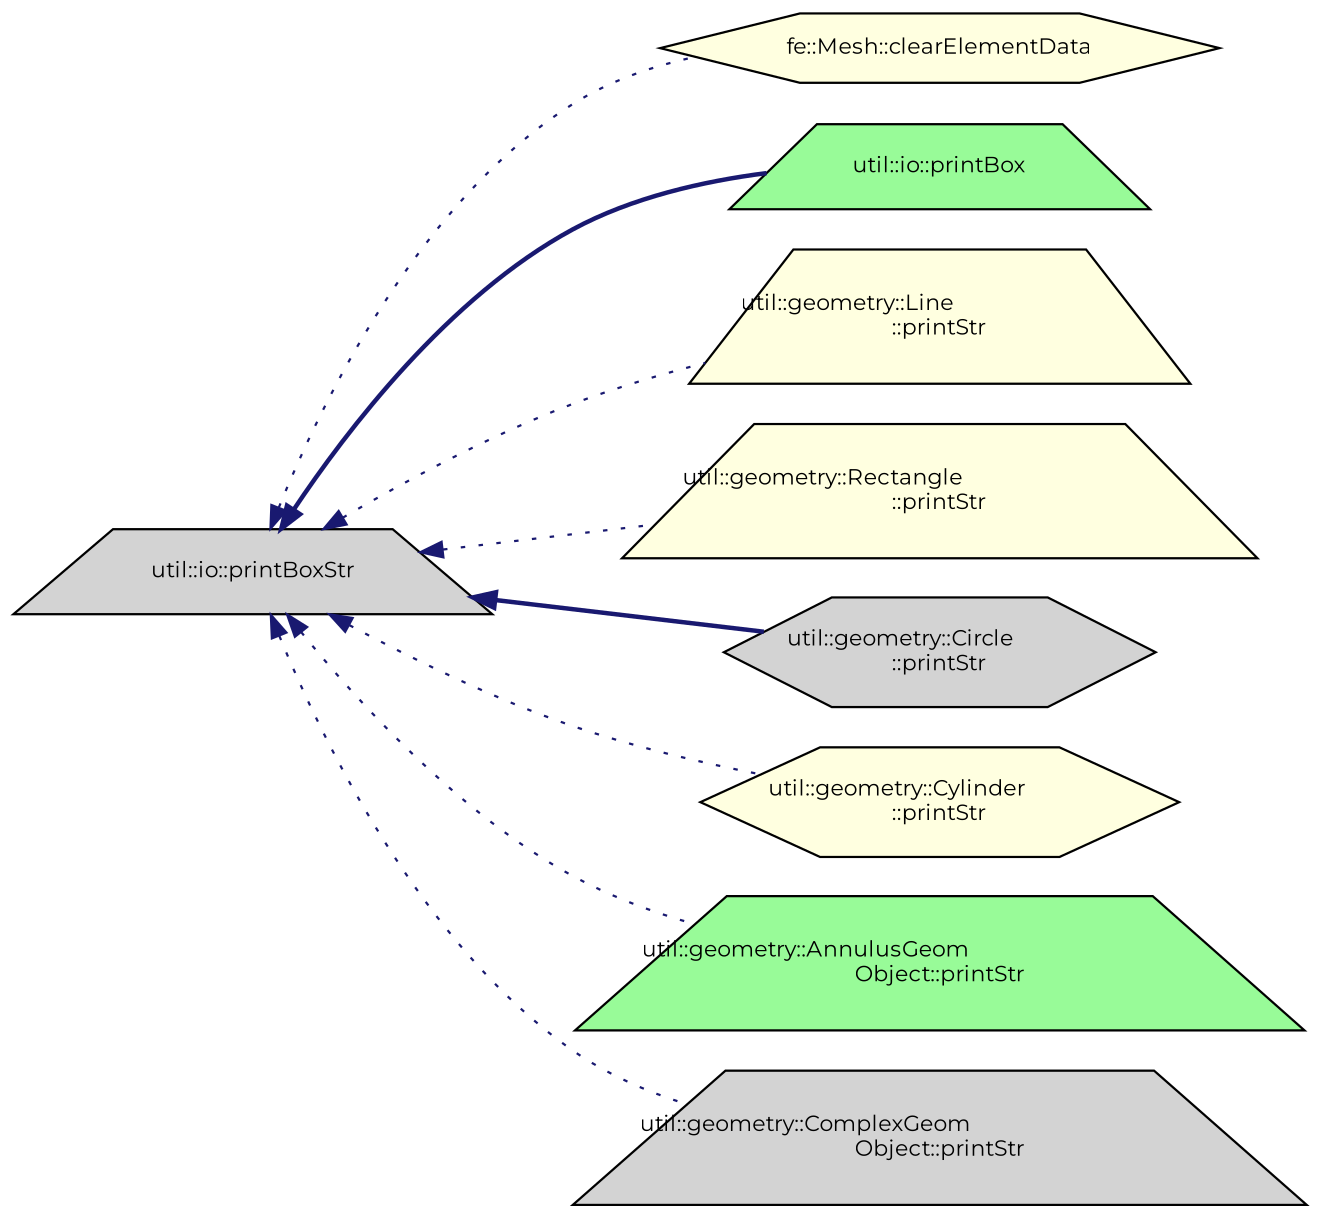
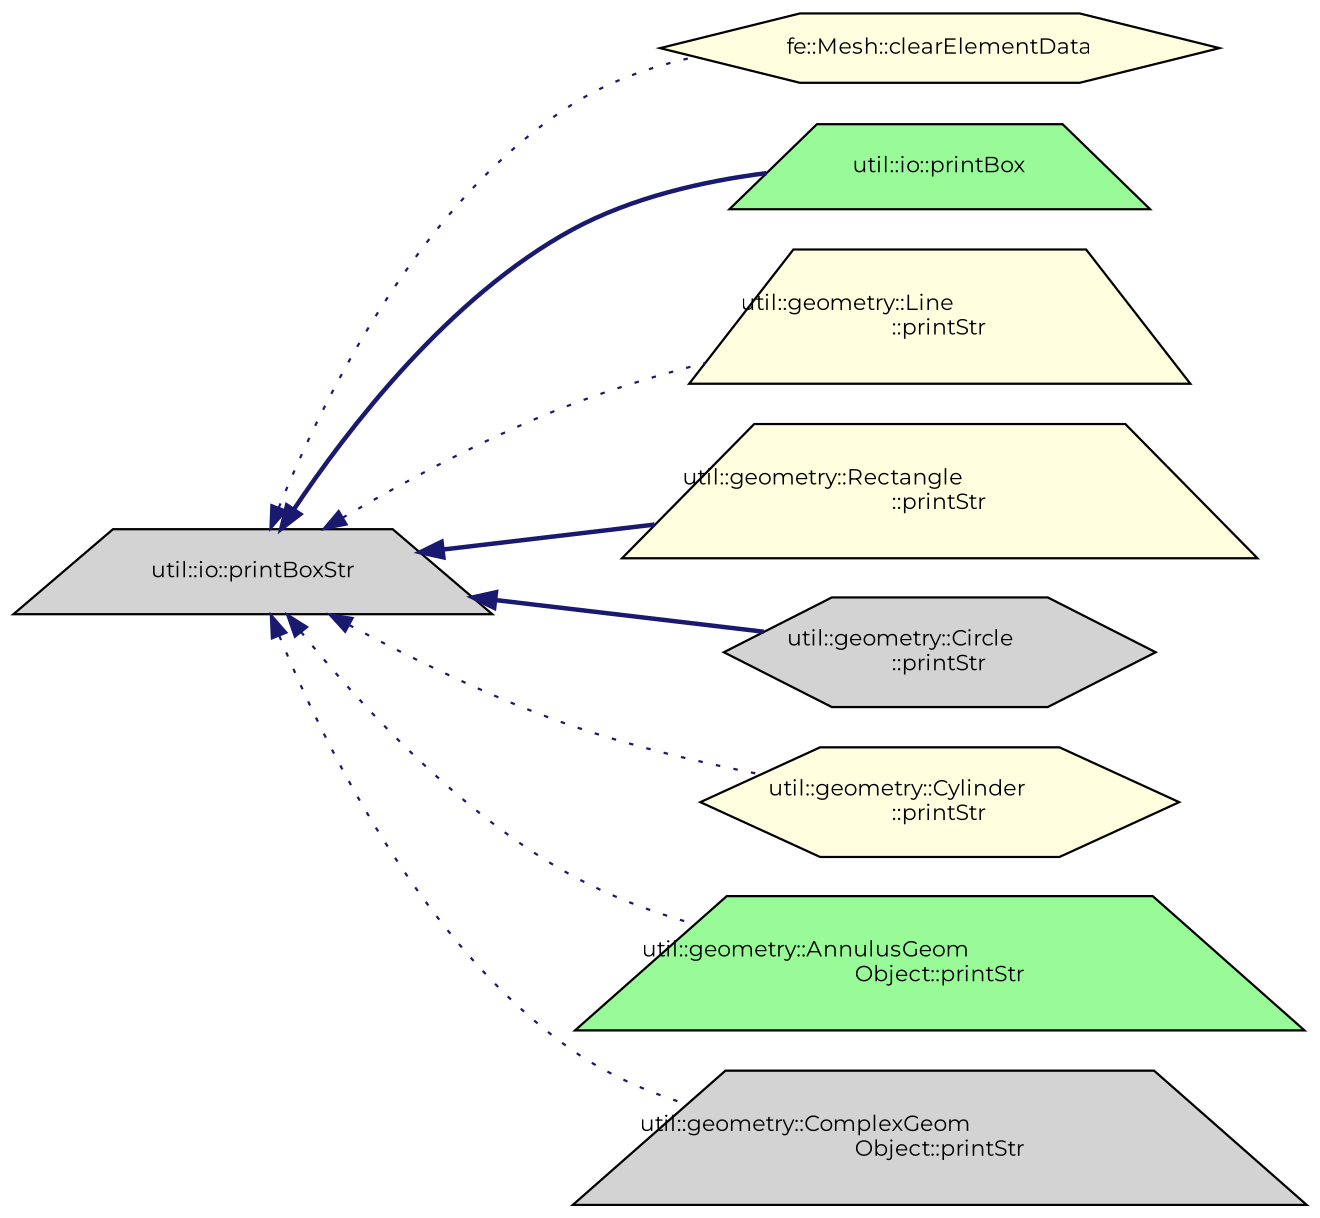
edge "util::geometry::Rectangle ::printStr" -> "util::io::printBoxStr": style dotted -> bold
